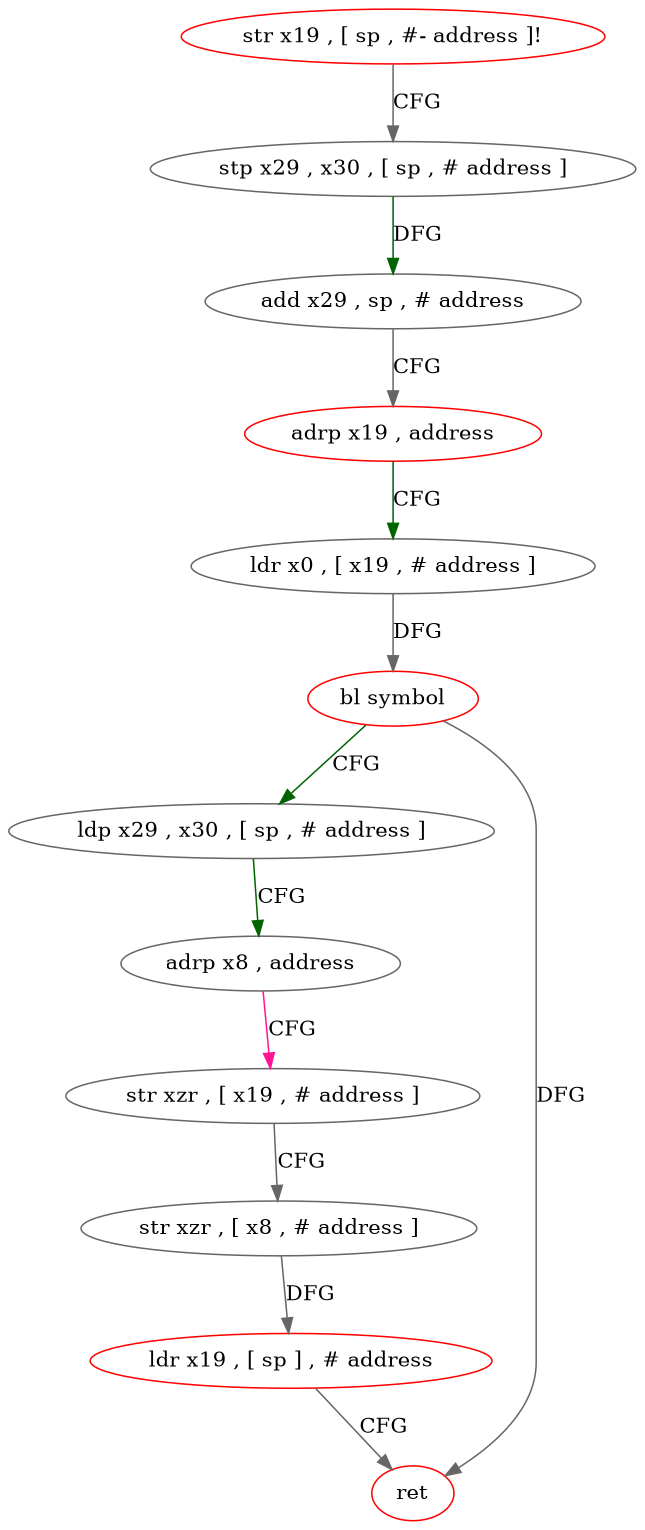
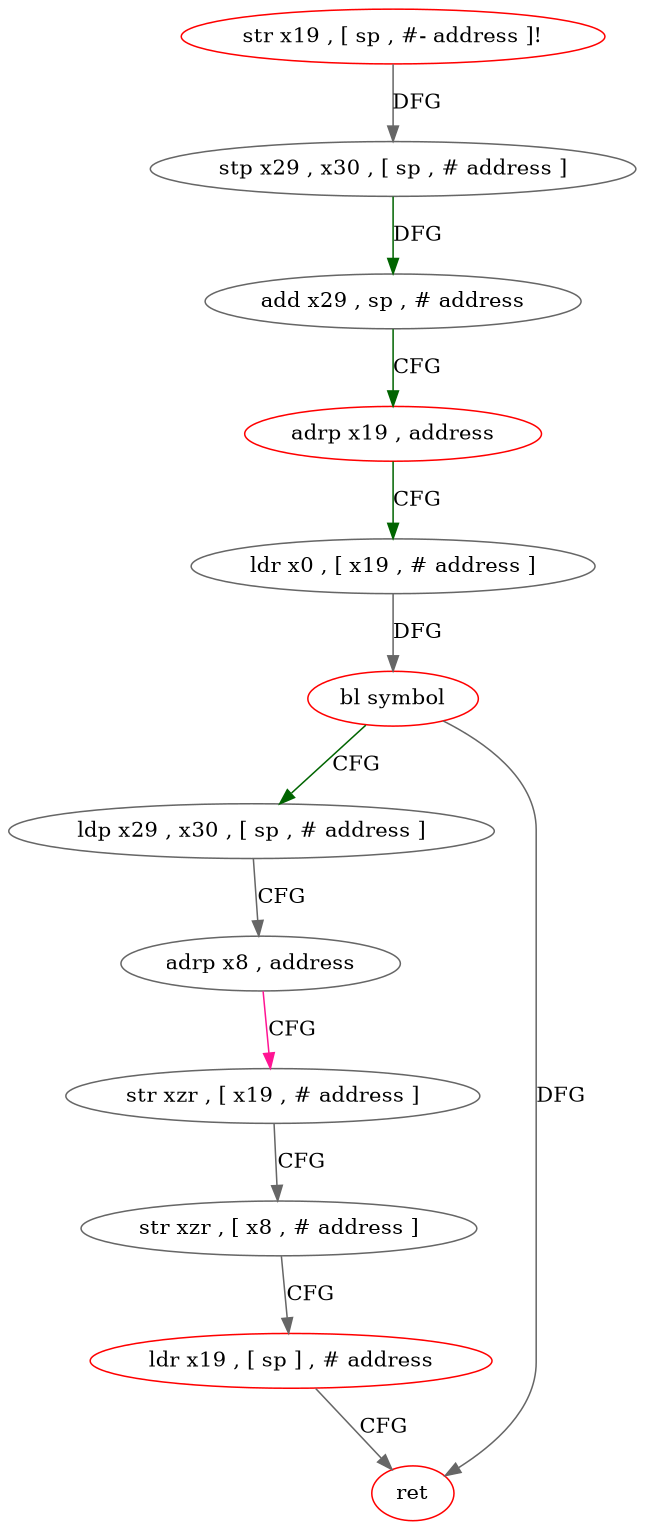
edge "str x19 , [ sp , #- address ]!" -> "stp x29 , x30 , [ sp , # address ]": label "CFG" -> "DFG"
edge "add x29 , sp , # address" -> "adrp x19 , address": color gray40 -> darkgreen
edge "ldp x29 , x30 , [ sp , # address ]" -> "adrp x8 , address": color darkgreen -> gray40
edge "str xzr , [ x8 , # address ]" -> "ldr x19 , [ sp ] , # address": label "DFG" -> "CFG"
